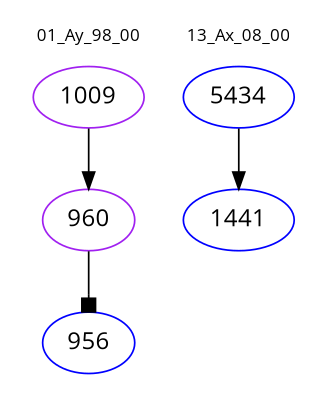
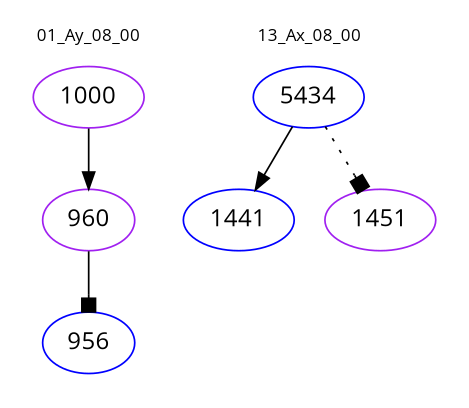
cluster "01_Ay_98_00": label "01_Ay_98_00" -> "01_Ay_08_00"
node "1009": label "1009" -> "1000"
node "1451": added
